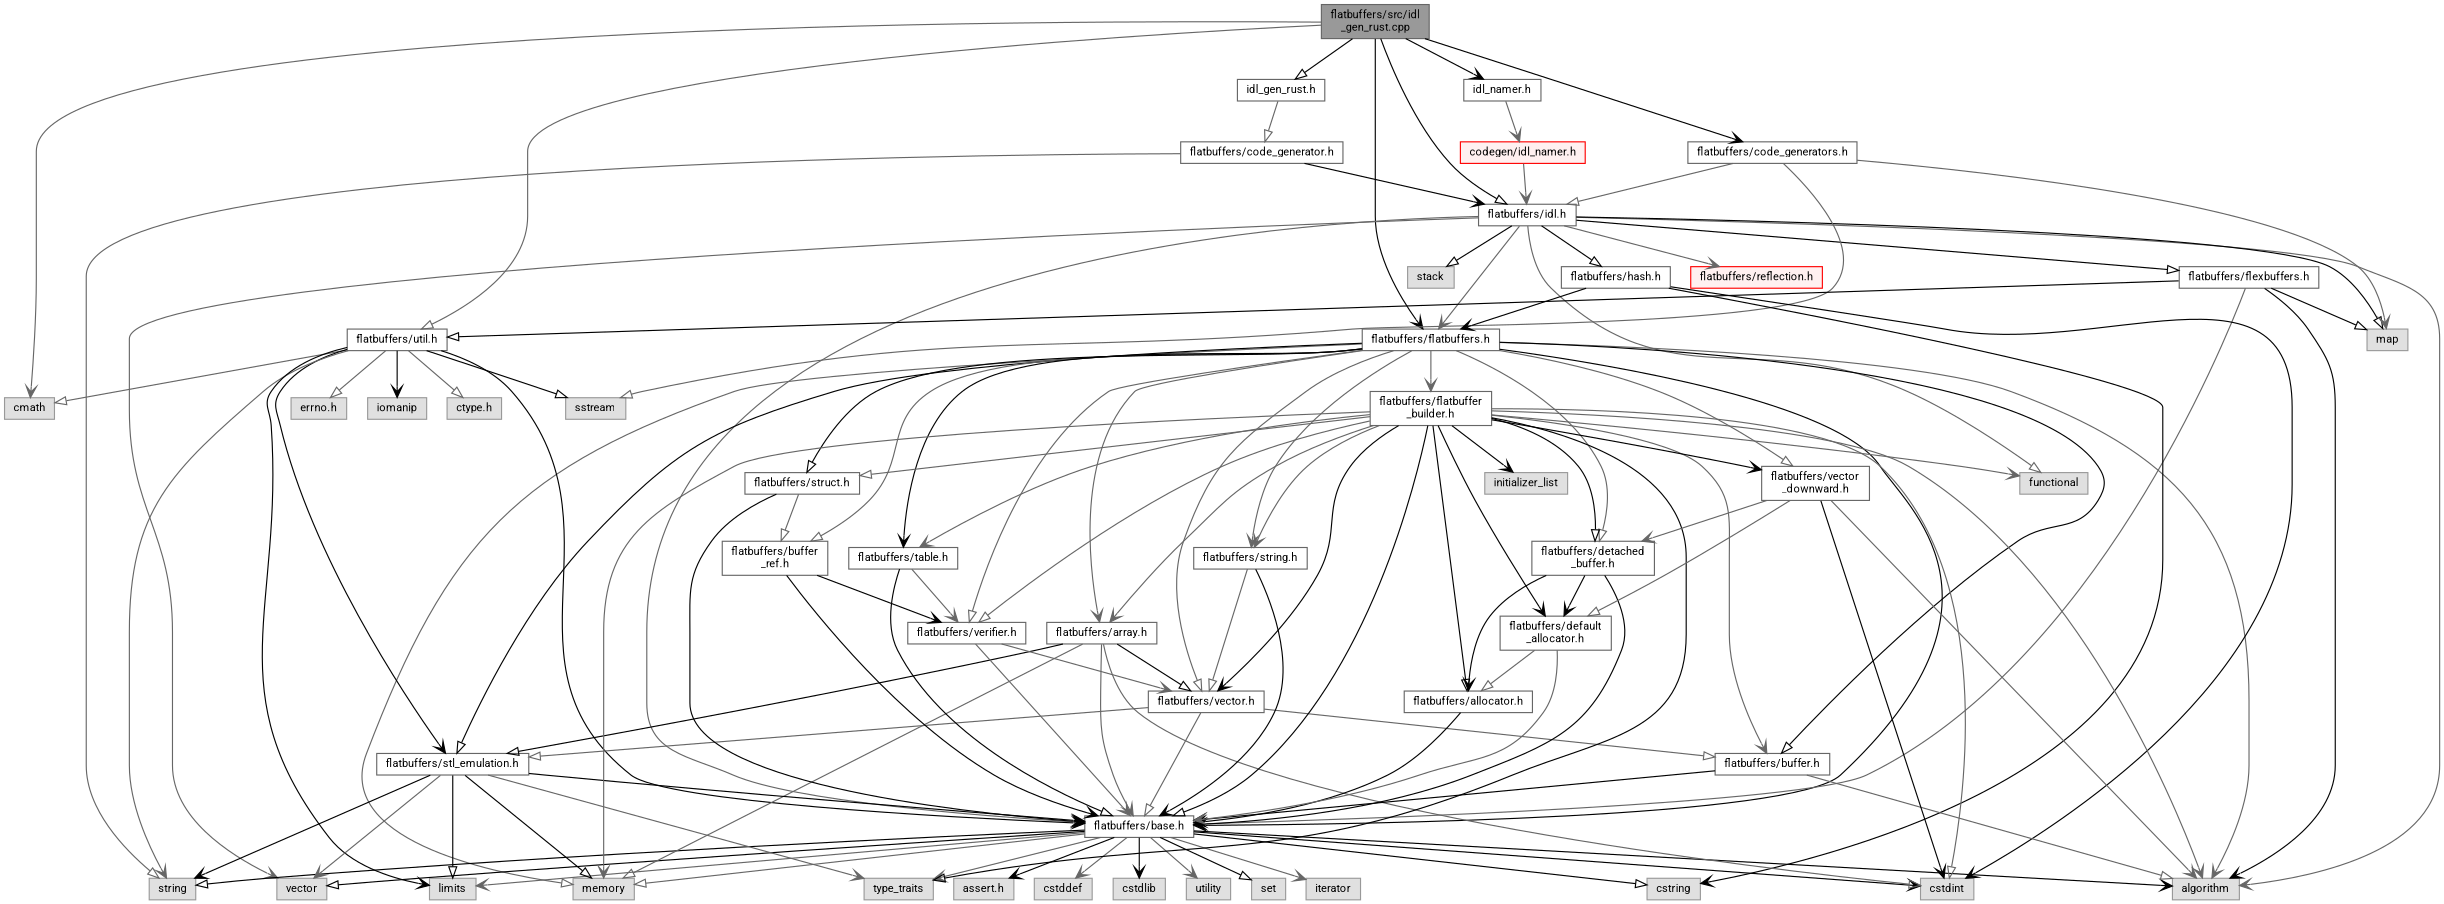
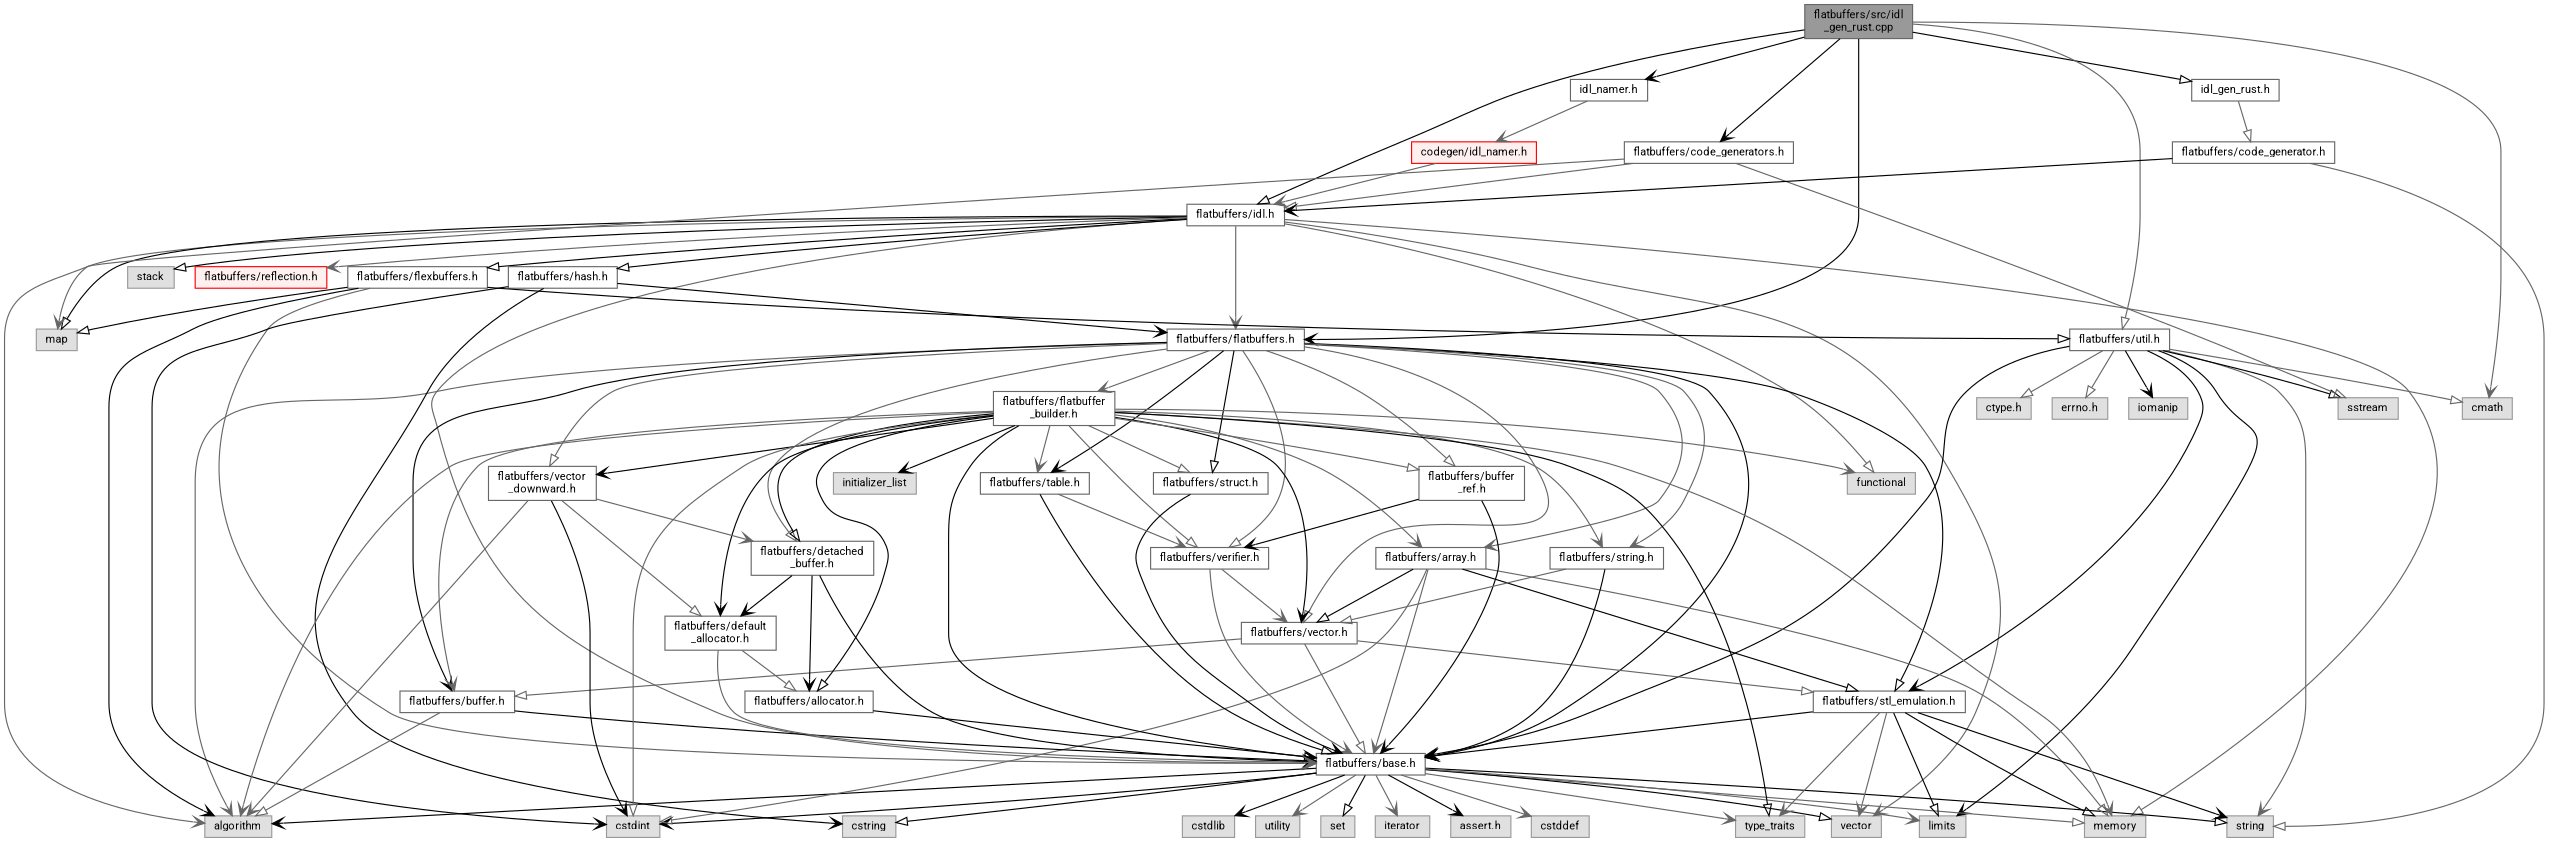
edge "flatbuffers/flatbuffers.h" -> "flatbuffers/buffer.h": arrowhead onormal -> vee
edge "flatbuffers/flatbuffers.h" -> "memory": now "flatbuffers/idl.h" -> "memory"
edge "flatbuffers/struct.h" -> "flatbuffers/buffer _ref.h": now "flatbuffers/flatbuffer _builder.h" -> "flatbuffers/buffer _ref.h"
